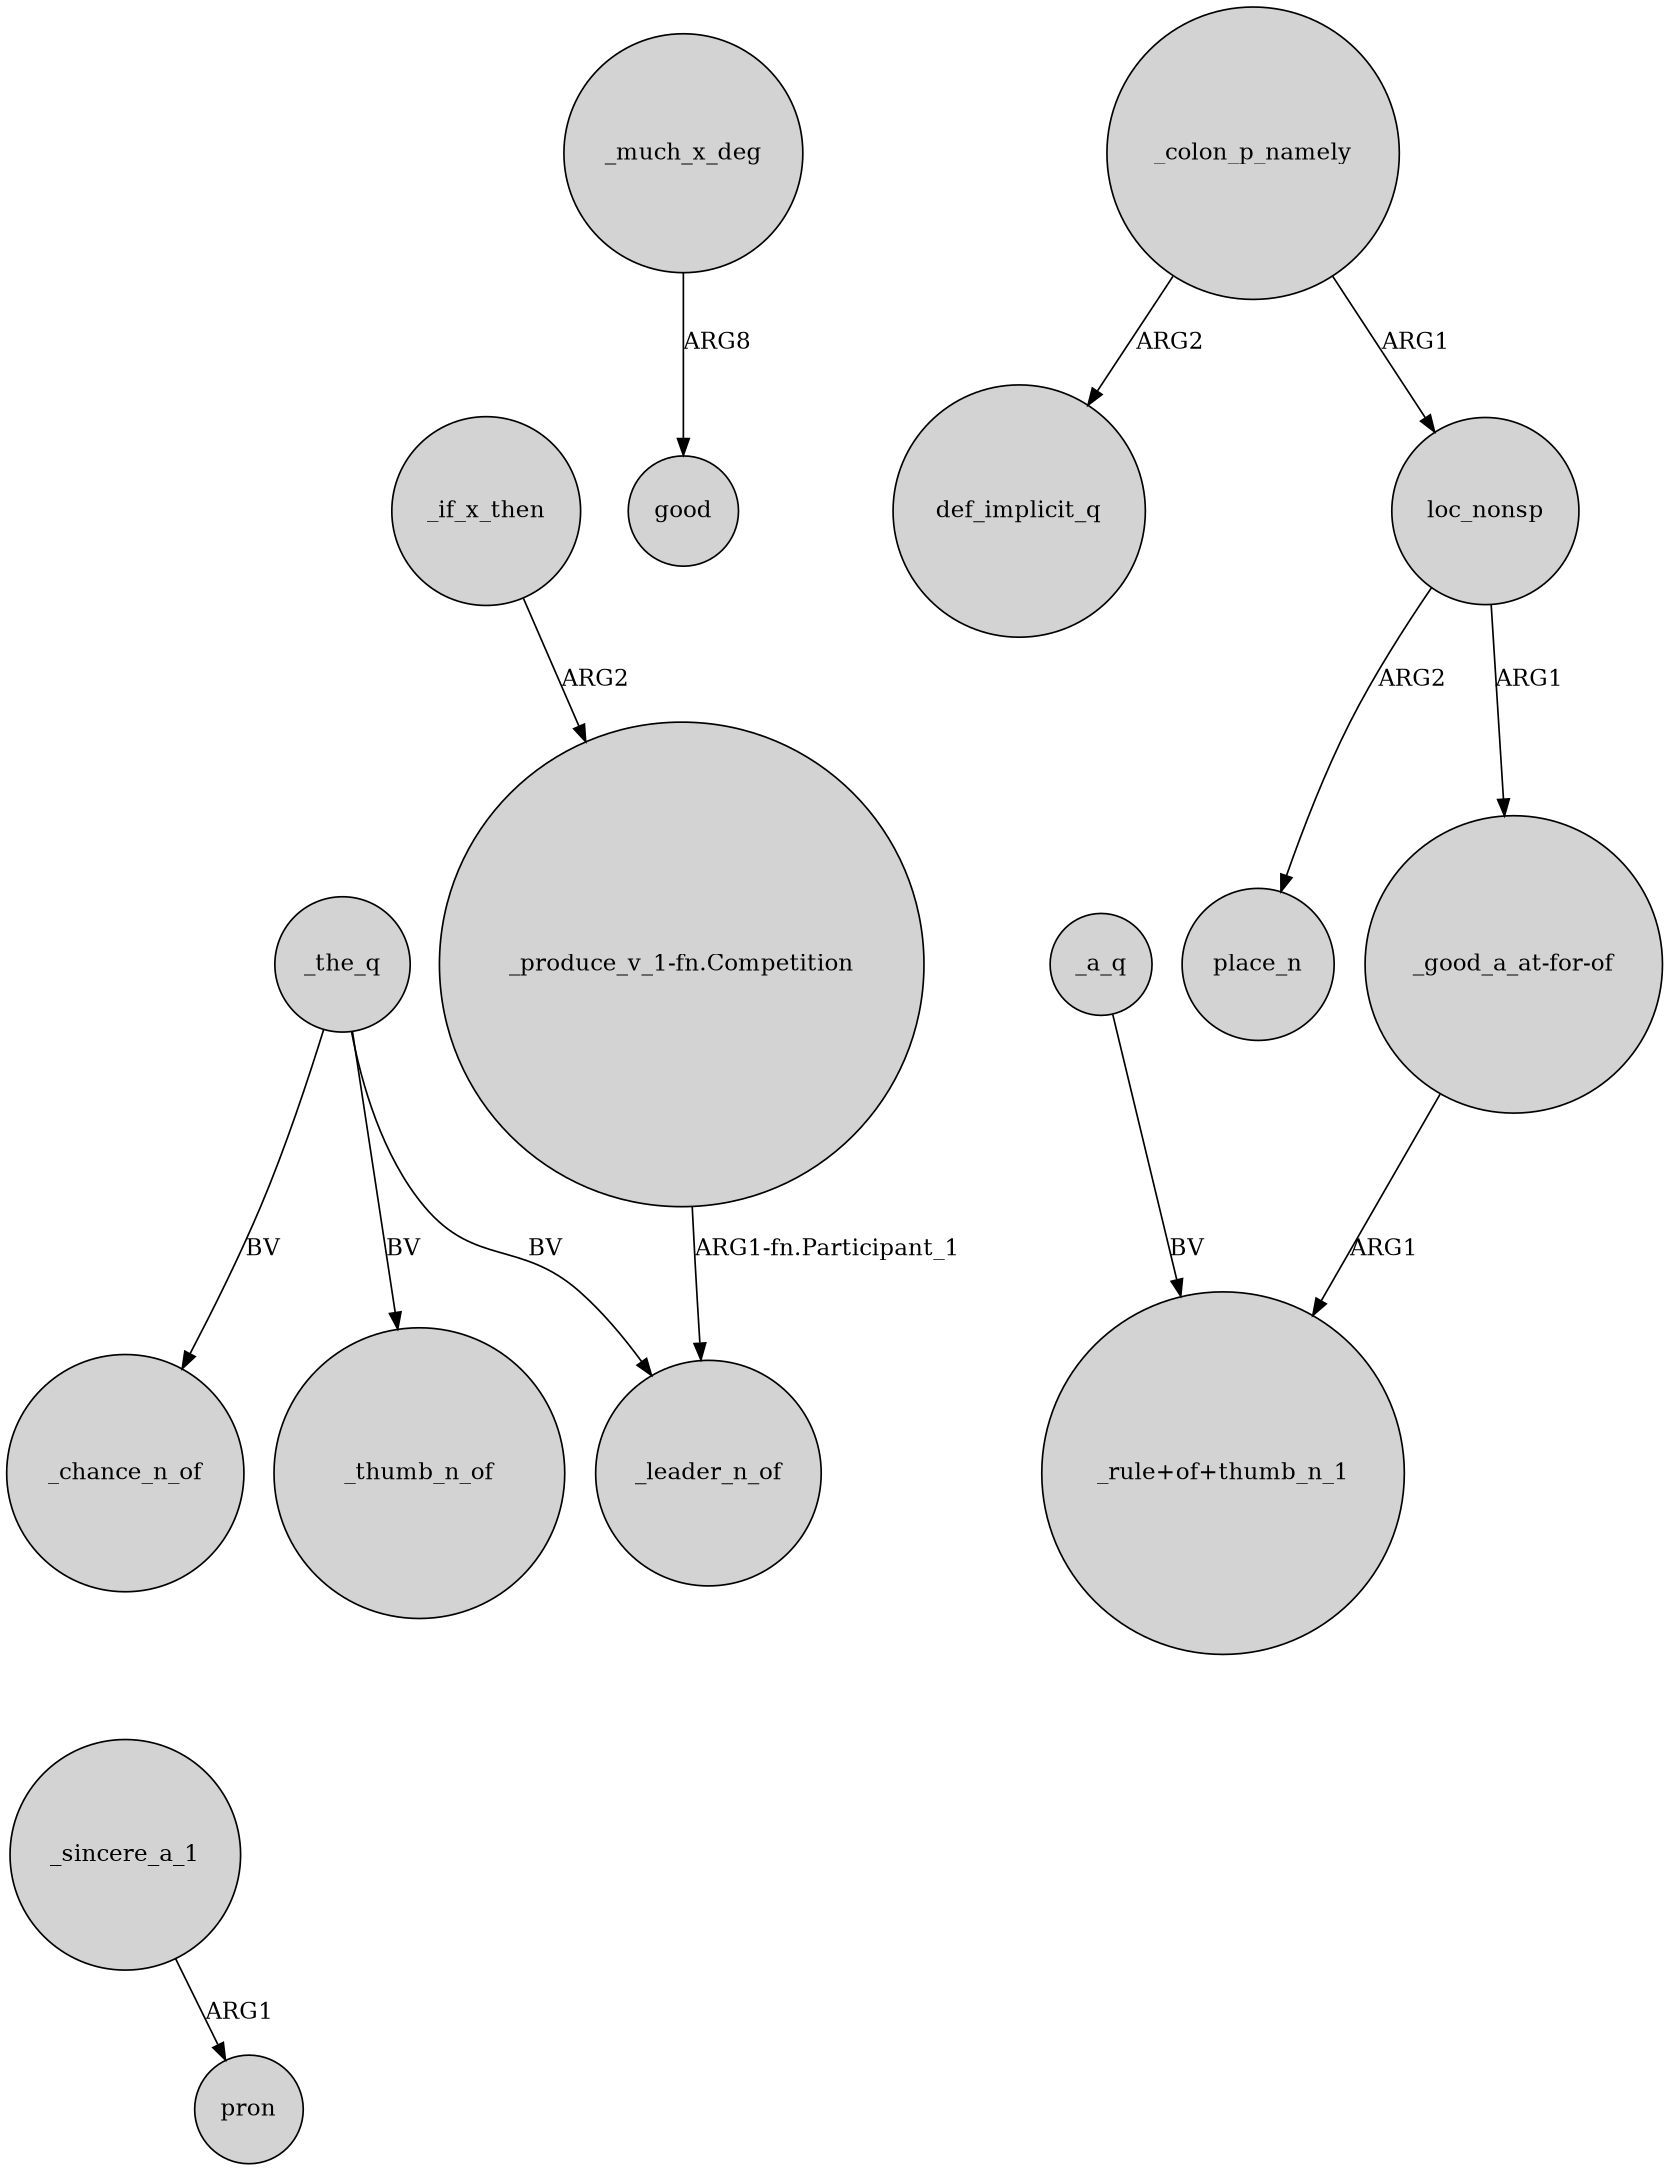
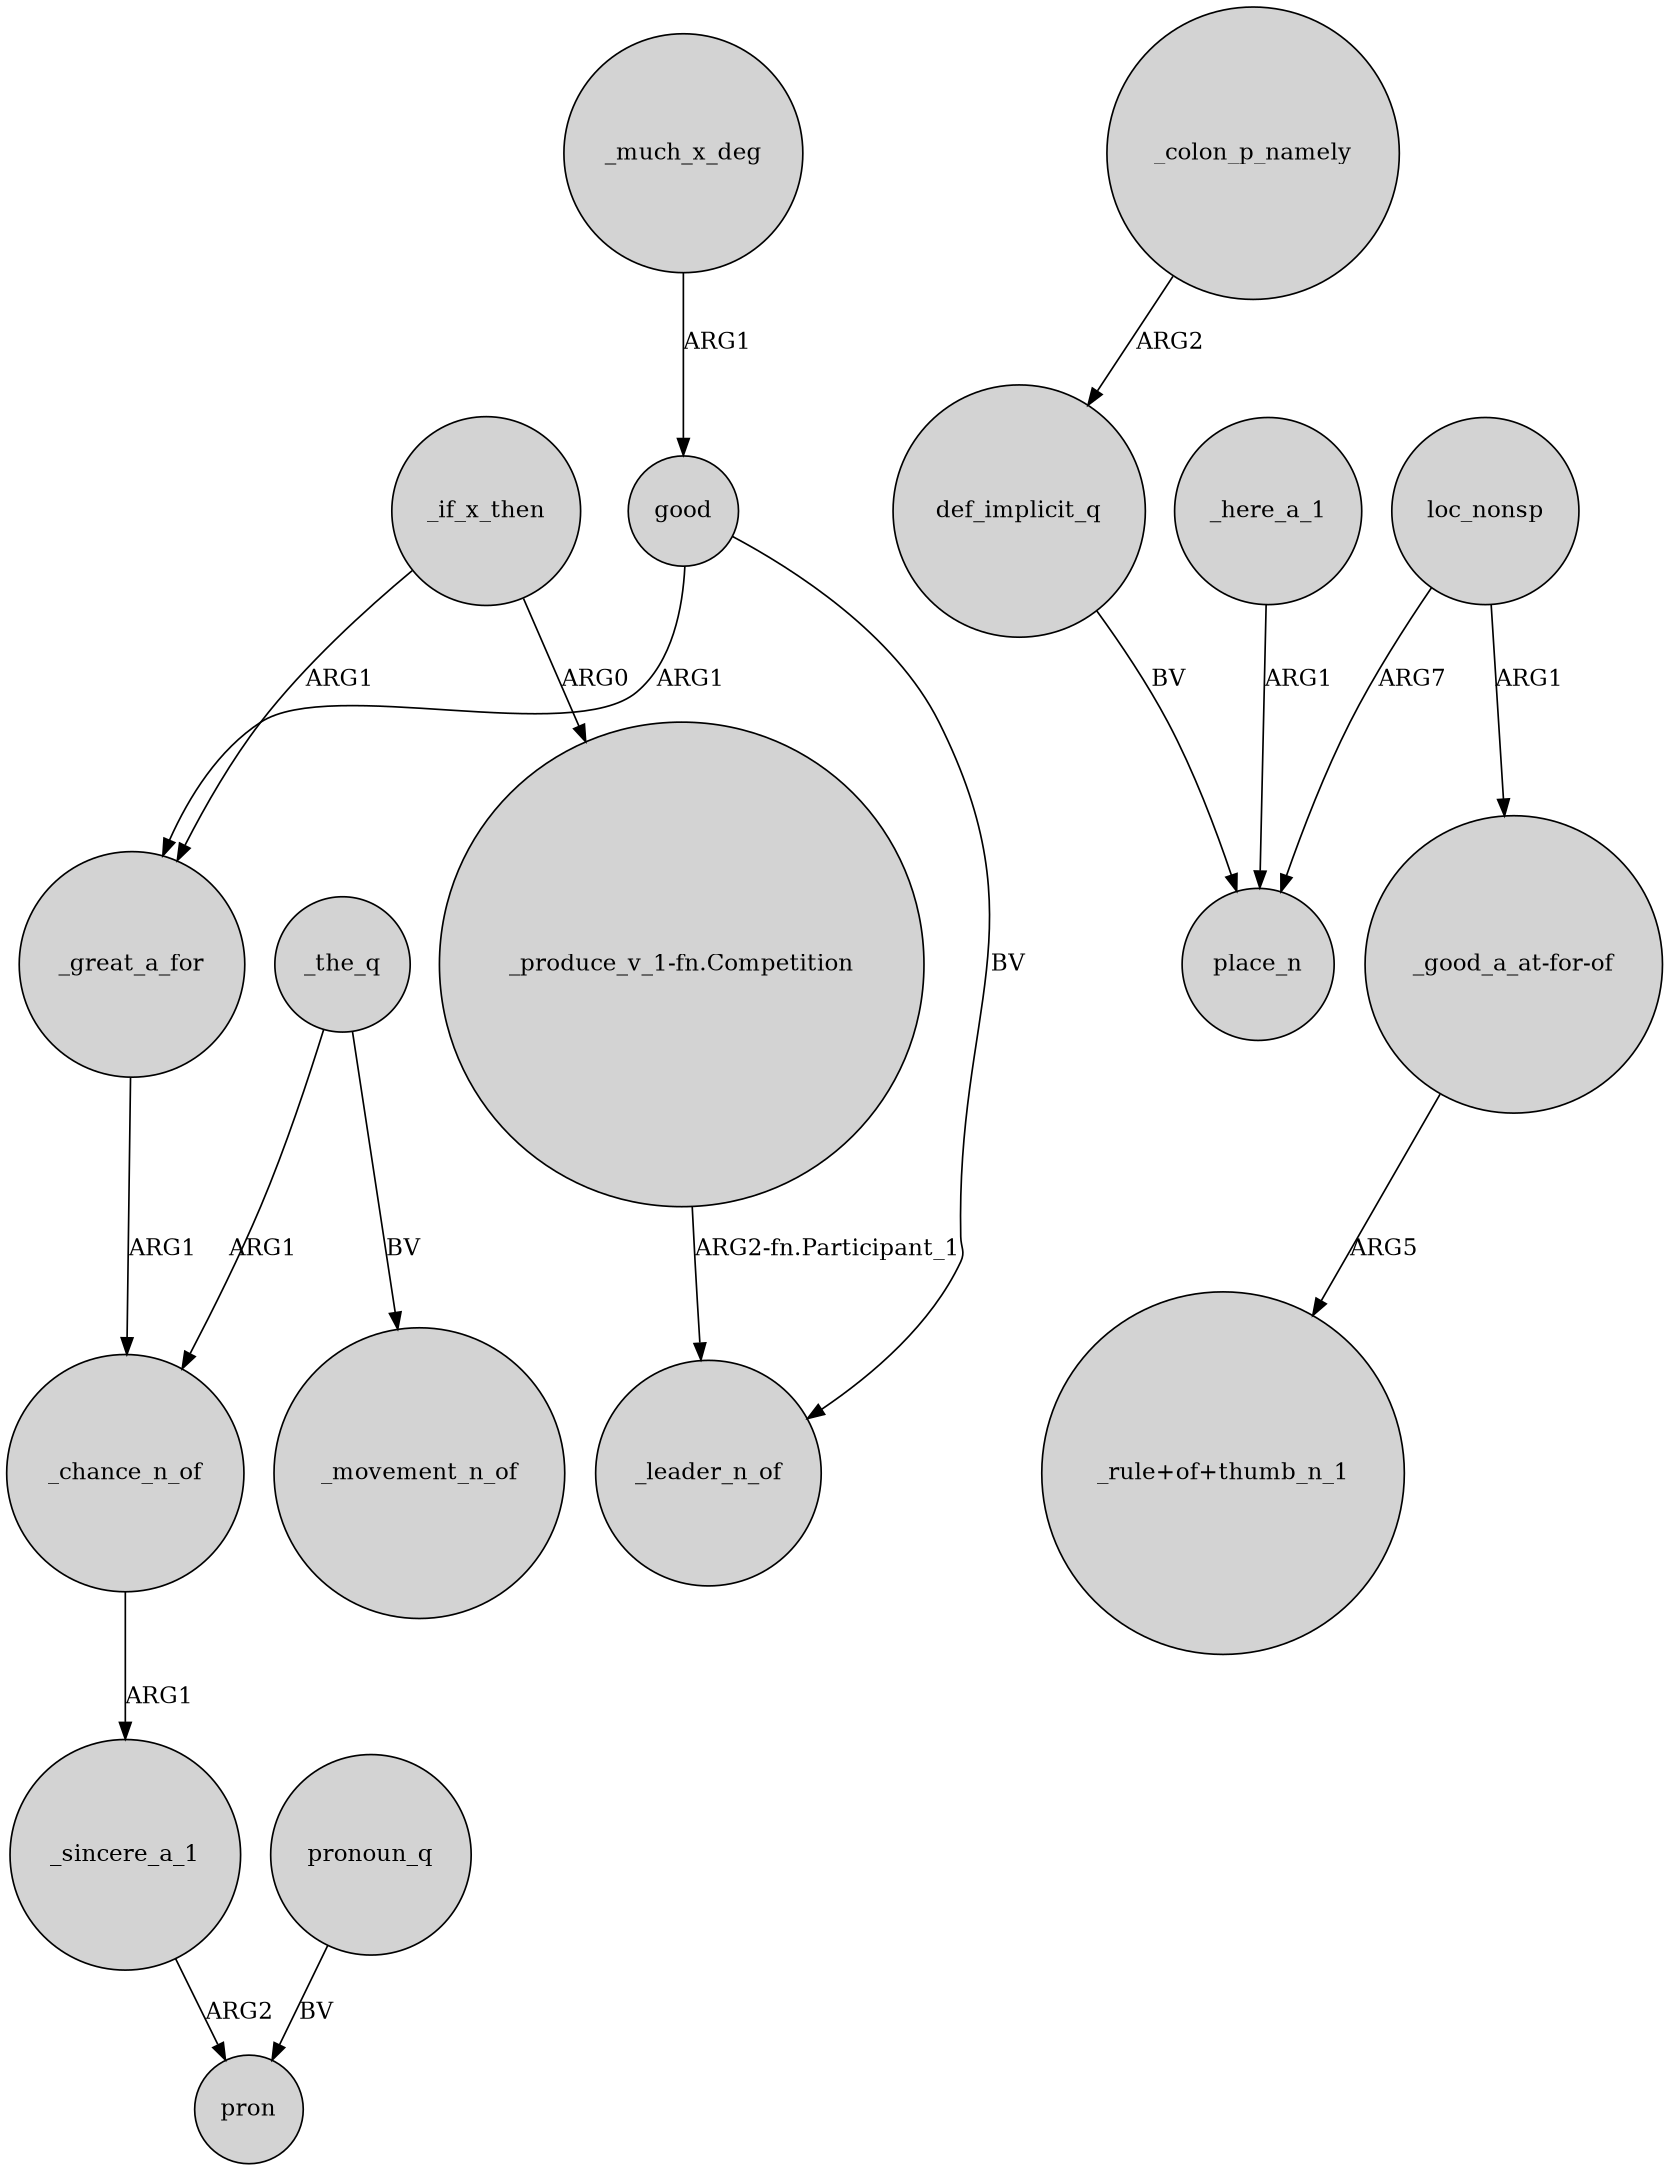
edge "_much_x_deg" -> "good": label "ARG8" -> "ARG1"
edge "_colon_p_namely" -> "loc_nonsp": removed, label "ARG1"
node "_here_a_1": added
edge "_if_x_then" -> "_produce_v_1-fn.Competition": label "ARG2" -> "ARG0"
edge "loc_nonsp" -> "place_n": label "ARG2" -> "ARG7"
edge "def_implicit_q" -> "place_n": added, label "BV"
node "_great_a_for": added
node "_a_q": removed
edge "_the_q" -> "_leader_n_of": now "good" -> "_leader_n_of"
edge "_the_q" -> "_chance_n_of": label "BV" -> "ARG1"
edge "_produce_v_1-fn.Competition" -> "_leader_n_of": label "ARG1-fn.Participant_1" -> "ARG2-fn.Participant_1"
edge "_good_a_at-for-of" -> "_rule+of+thumb_n_1": label "ARG1" -> "ARG5"
node "_thumb_n_of": label "_thumb_n_of" -> "_movement_n_of"
edge "_chance_n_of" -> "_sincere_a_1": added, label "ARG1"
node "pronoun_q": added
edge "_sincere_a_1" -> "pron": label "ARG1" -> "ARG2"
